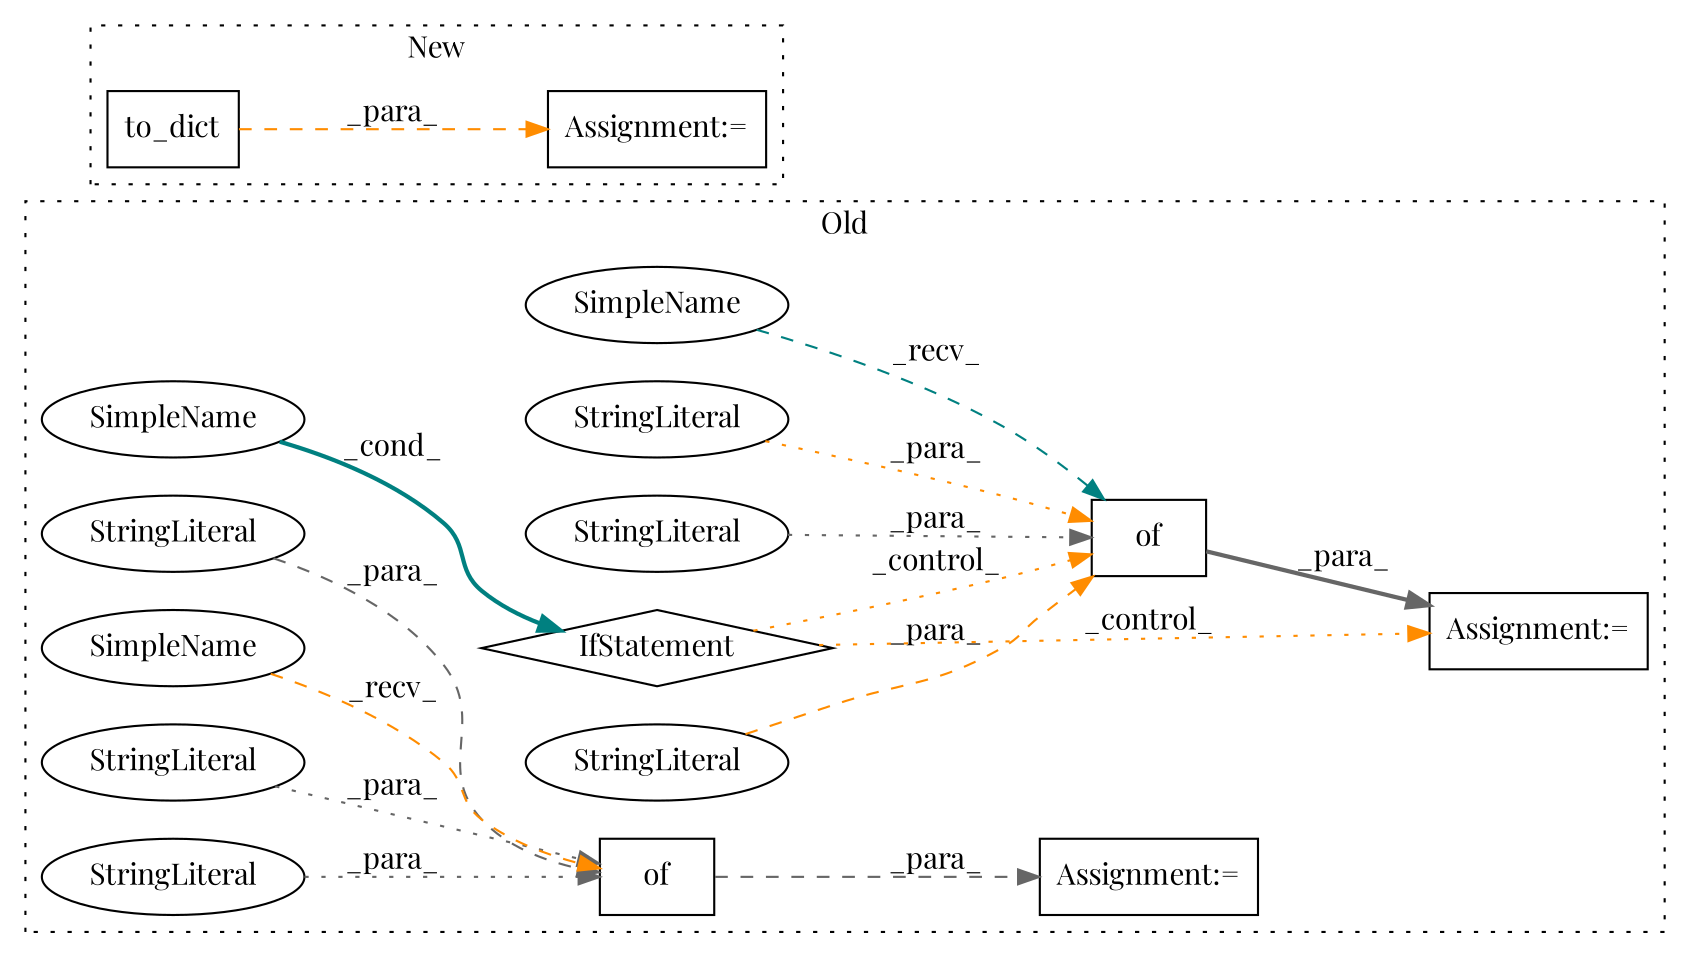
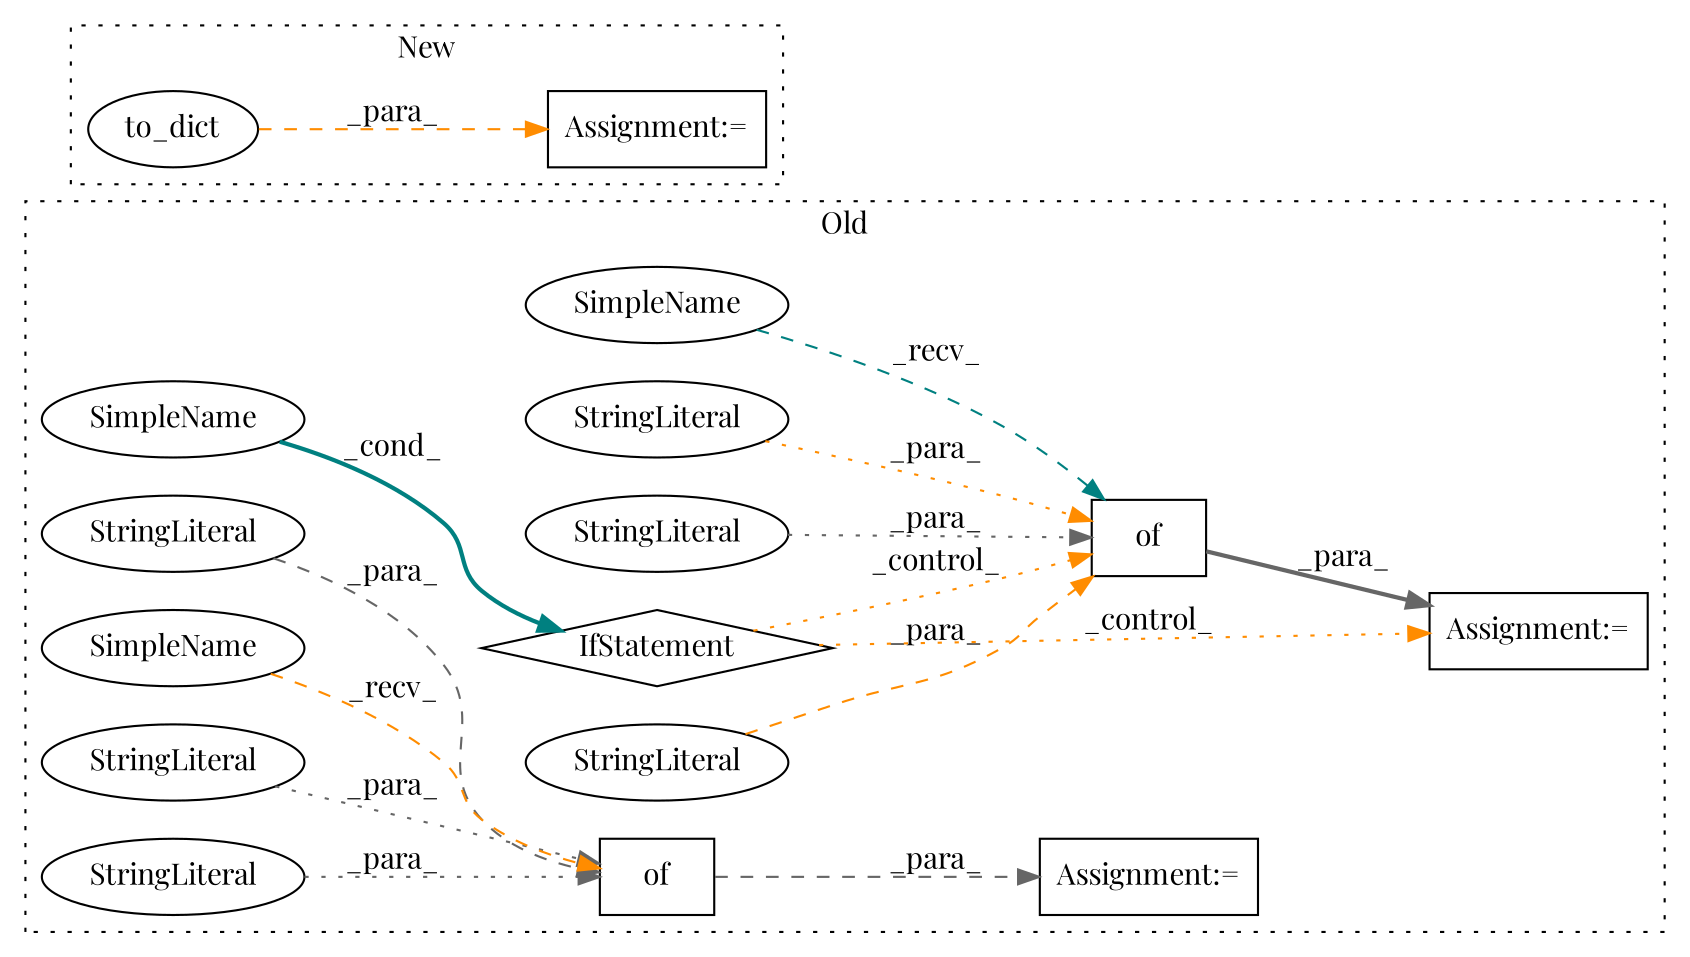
node "to_dict": shape box -> ellipse
